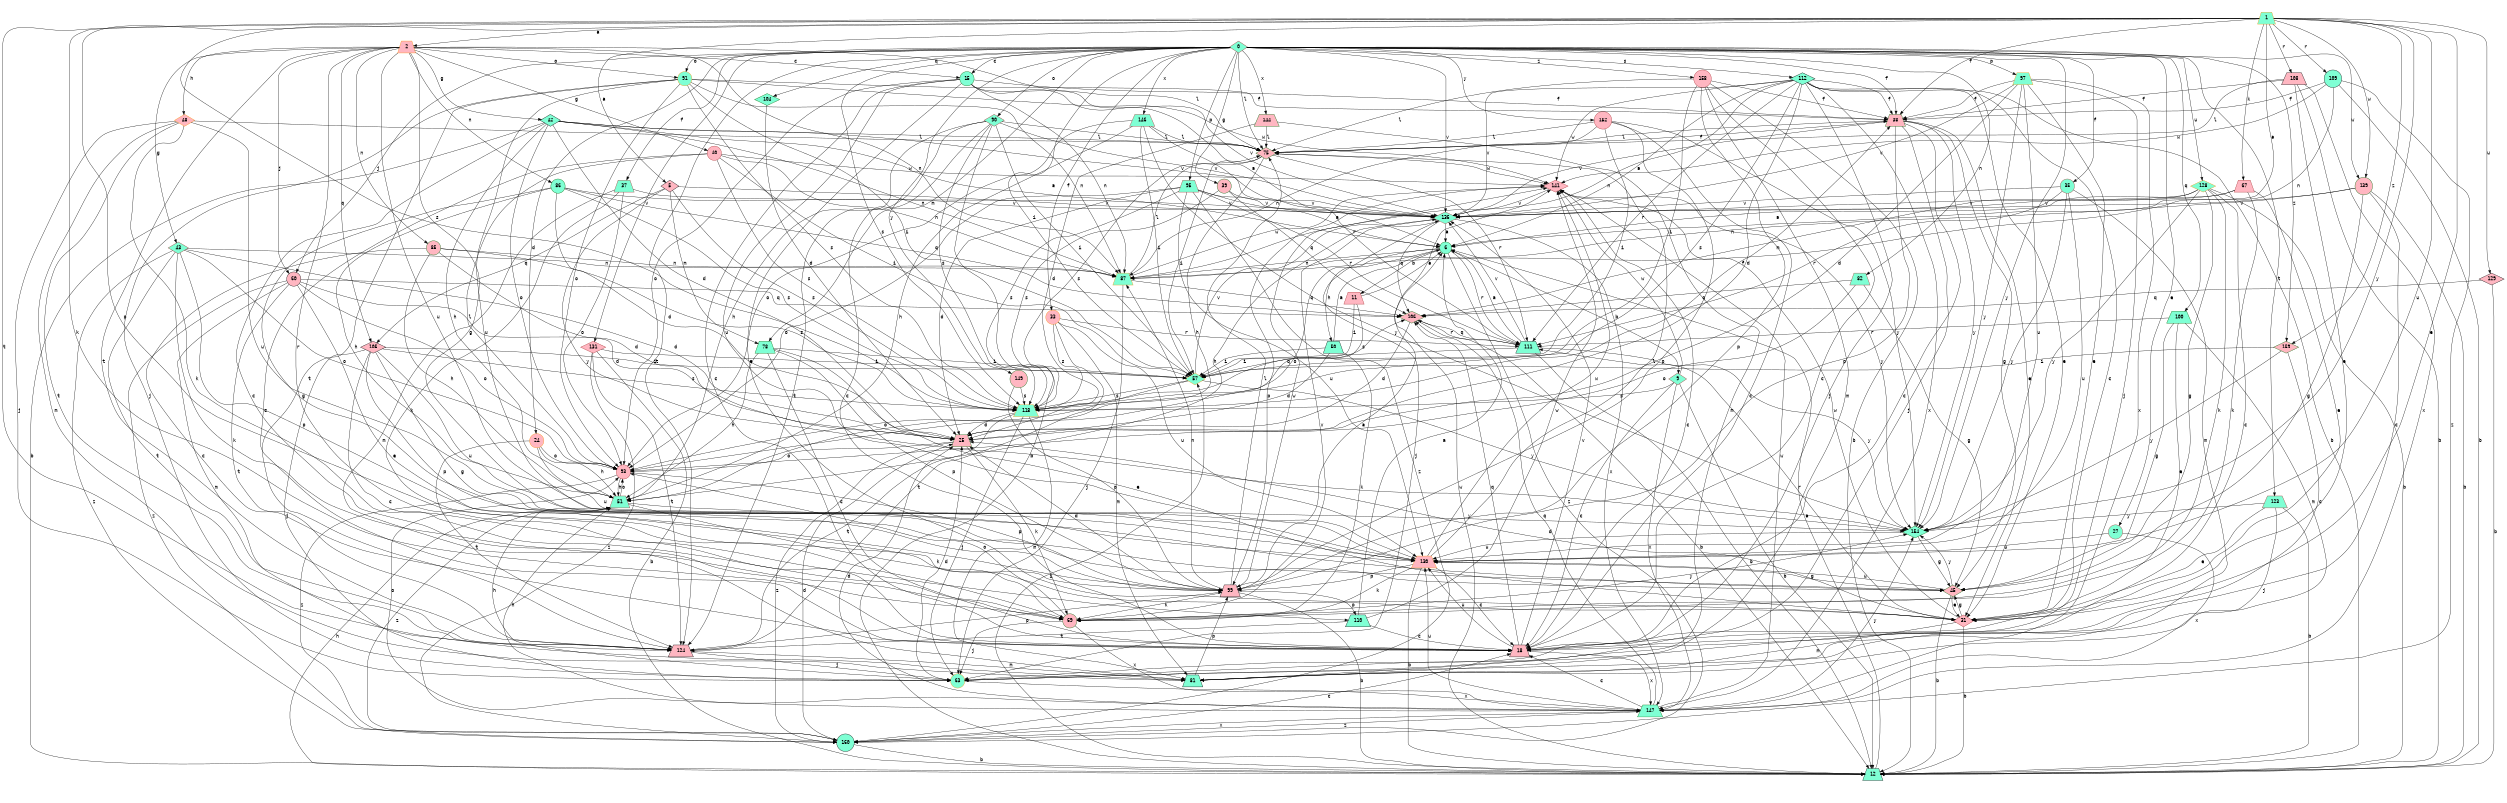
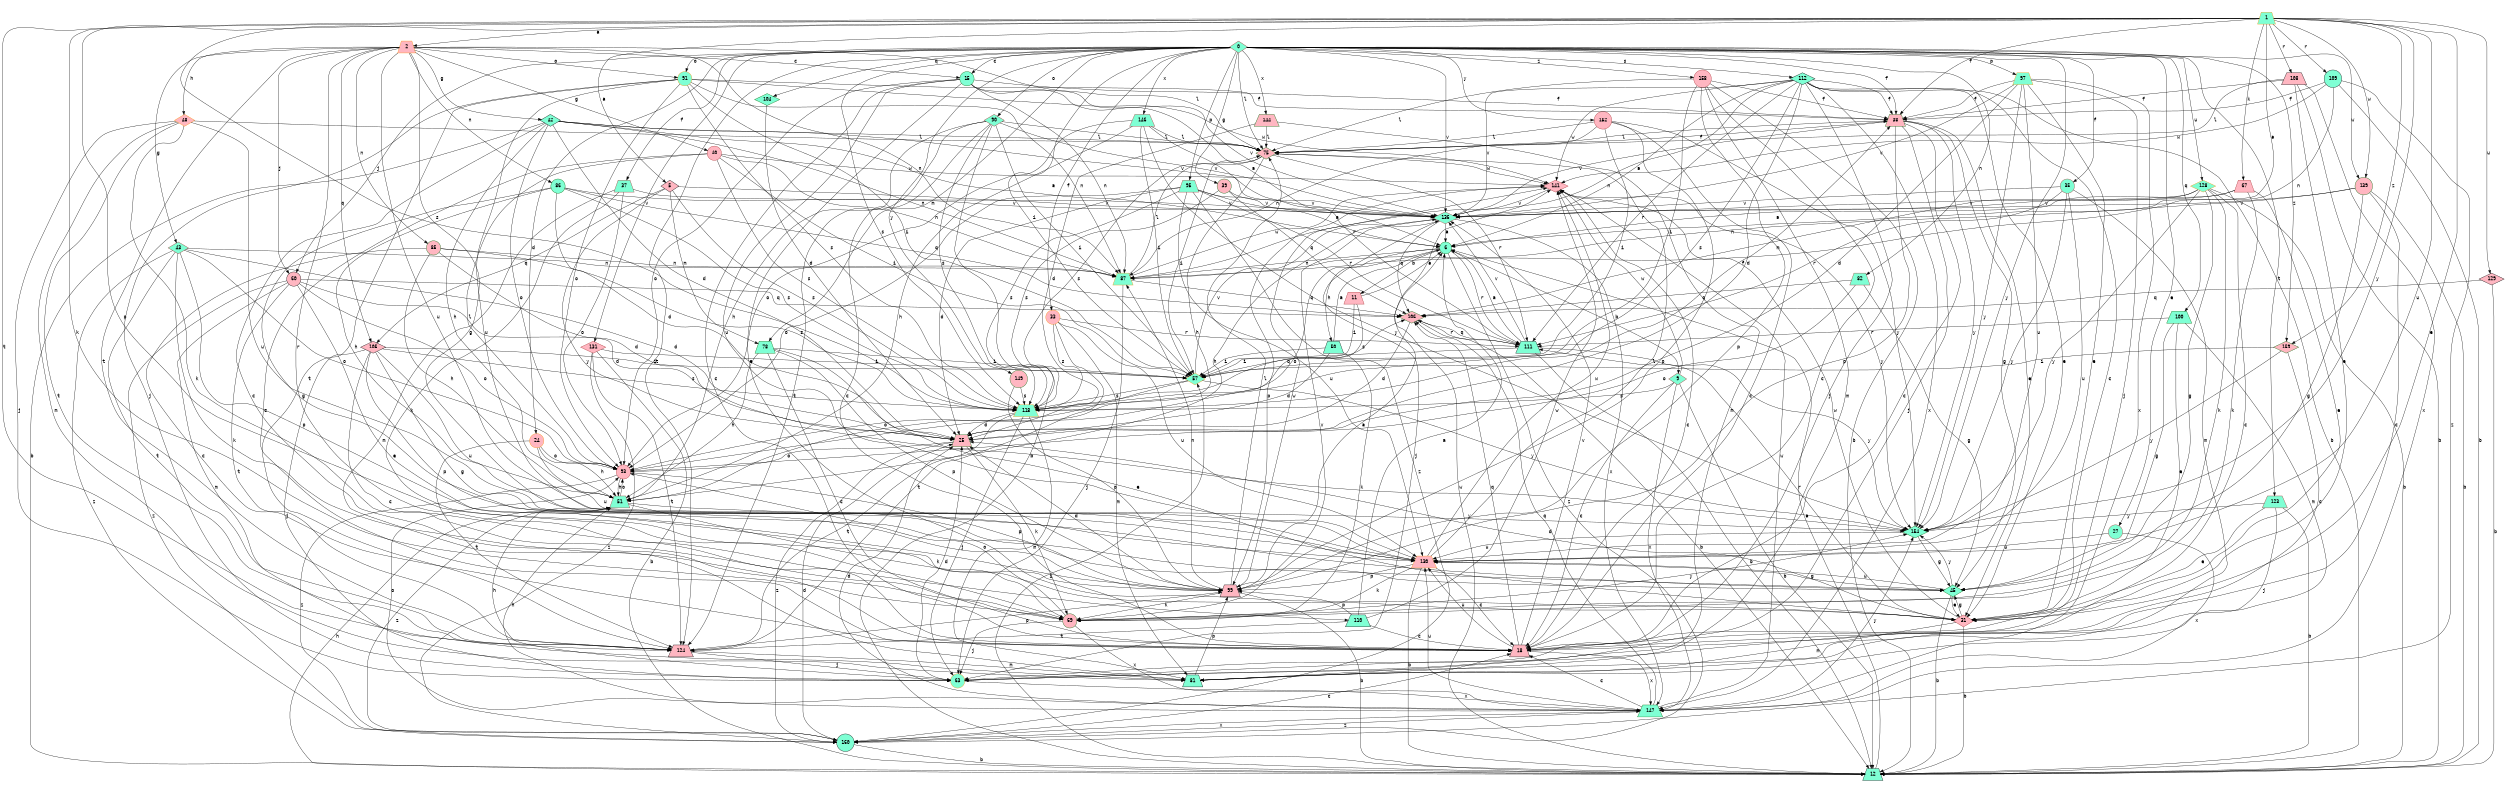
node "45": fillcolor lightpink -> aquamarine
edge "99" -> "110": reversed
